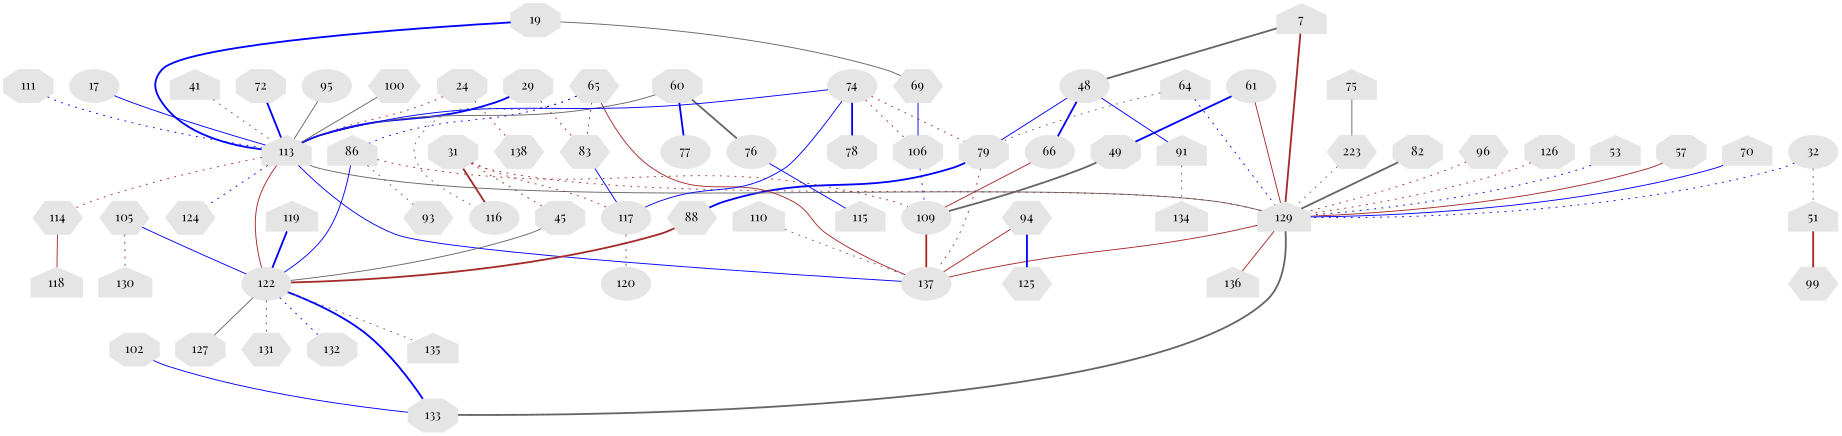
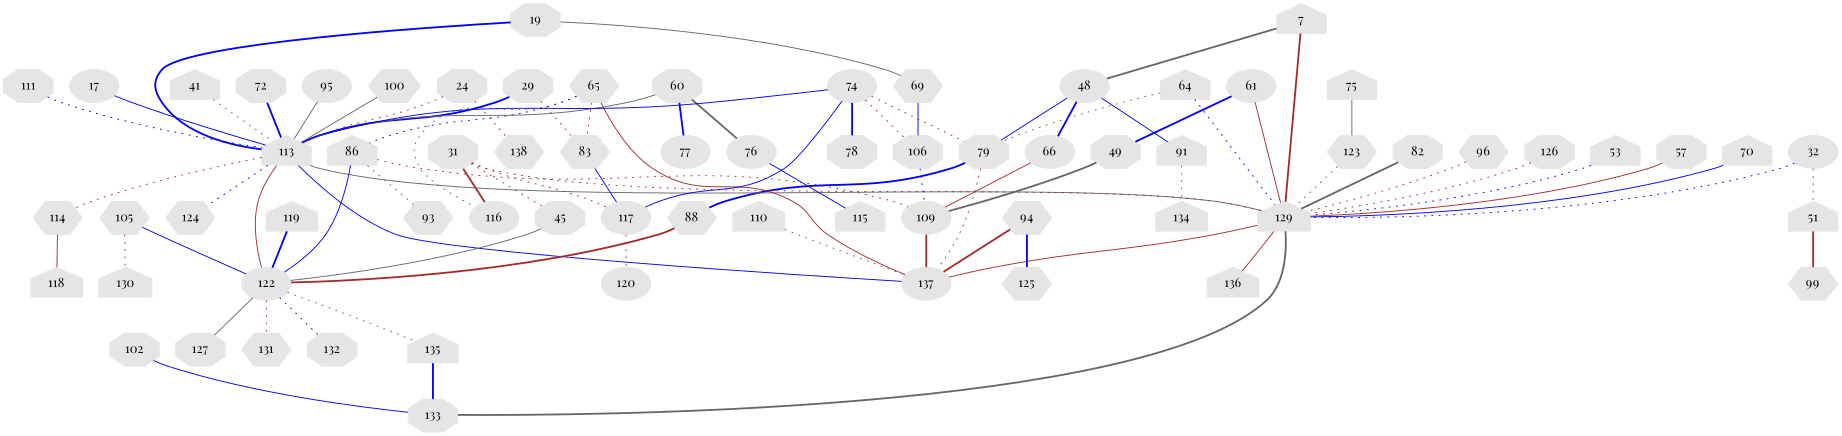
node "223": label "223" -> "123"
edge "94" -- "137": style solid -> bold
edge "122" -- "133": now "135" -- "133"
